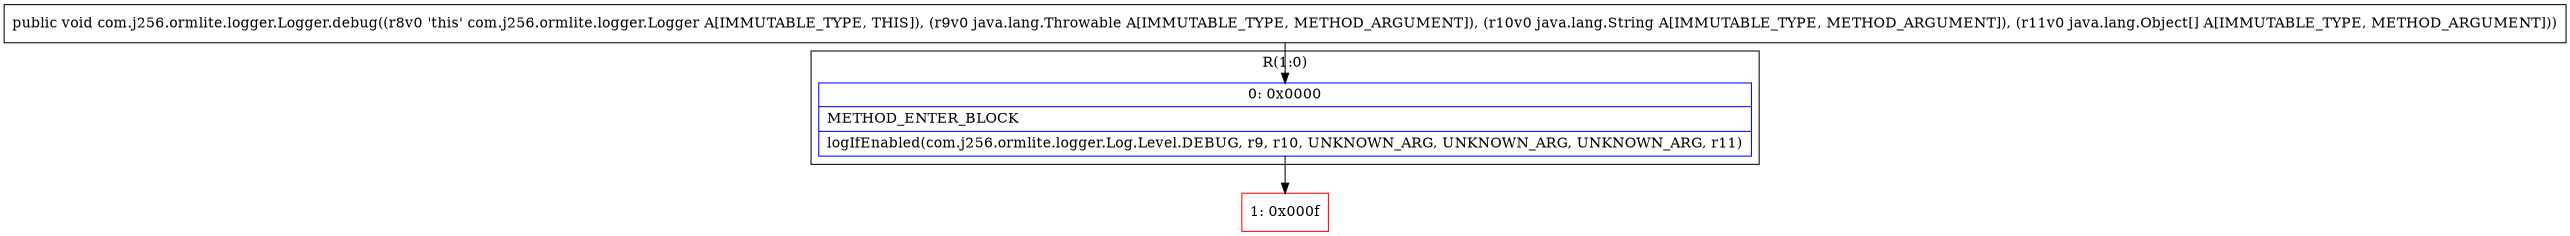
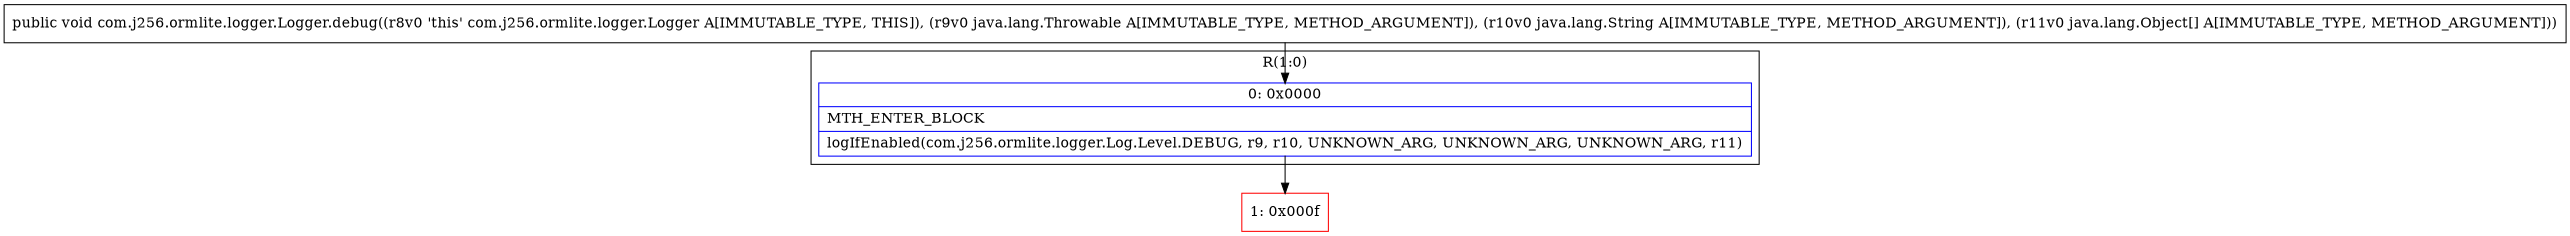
node "0: 0x0000": text "METHOD_ENTER_BLOCK" -> "MTH_ENTER_BLOCK"
